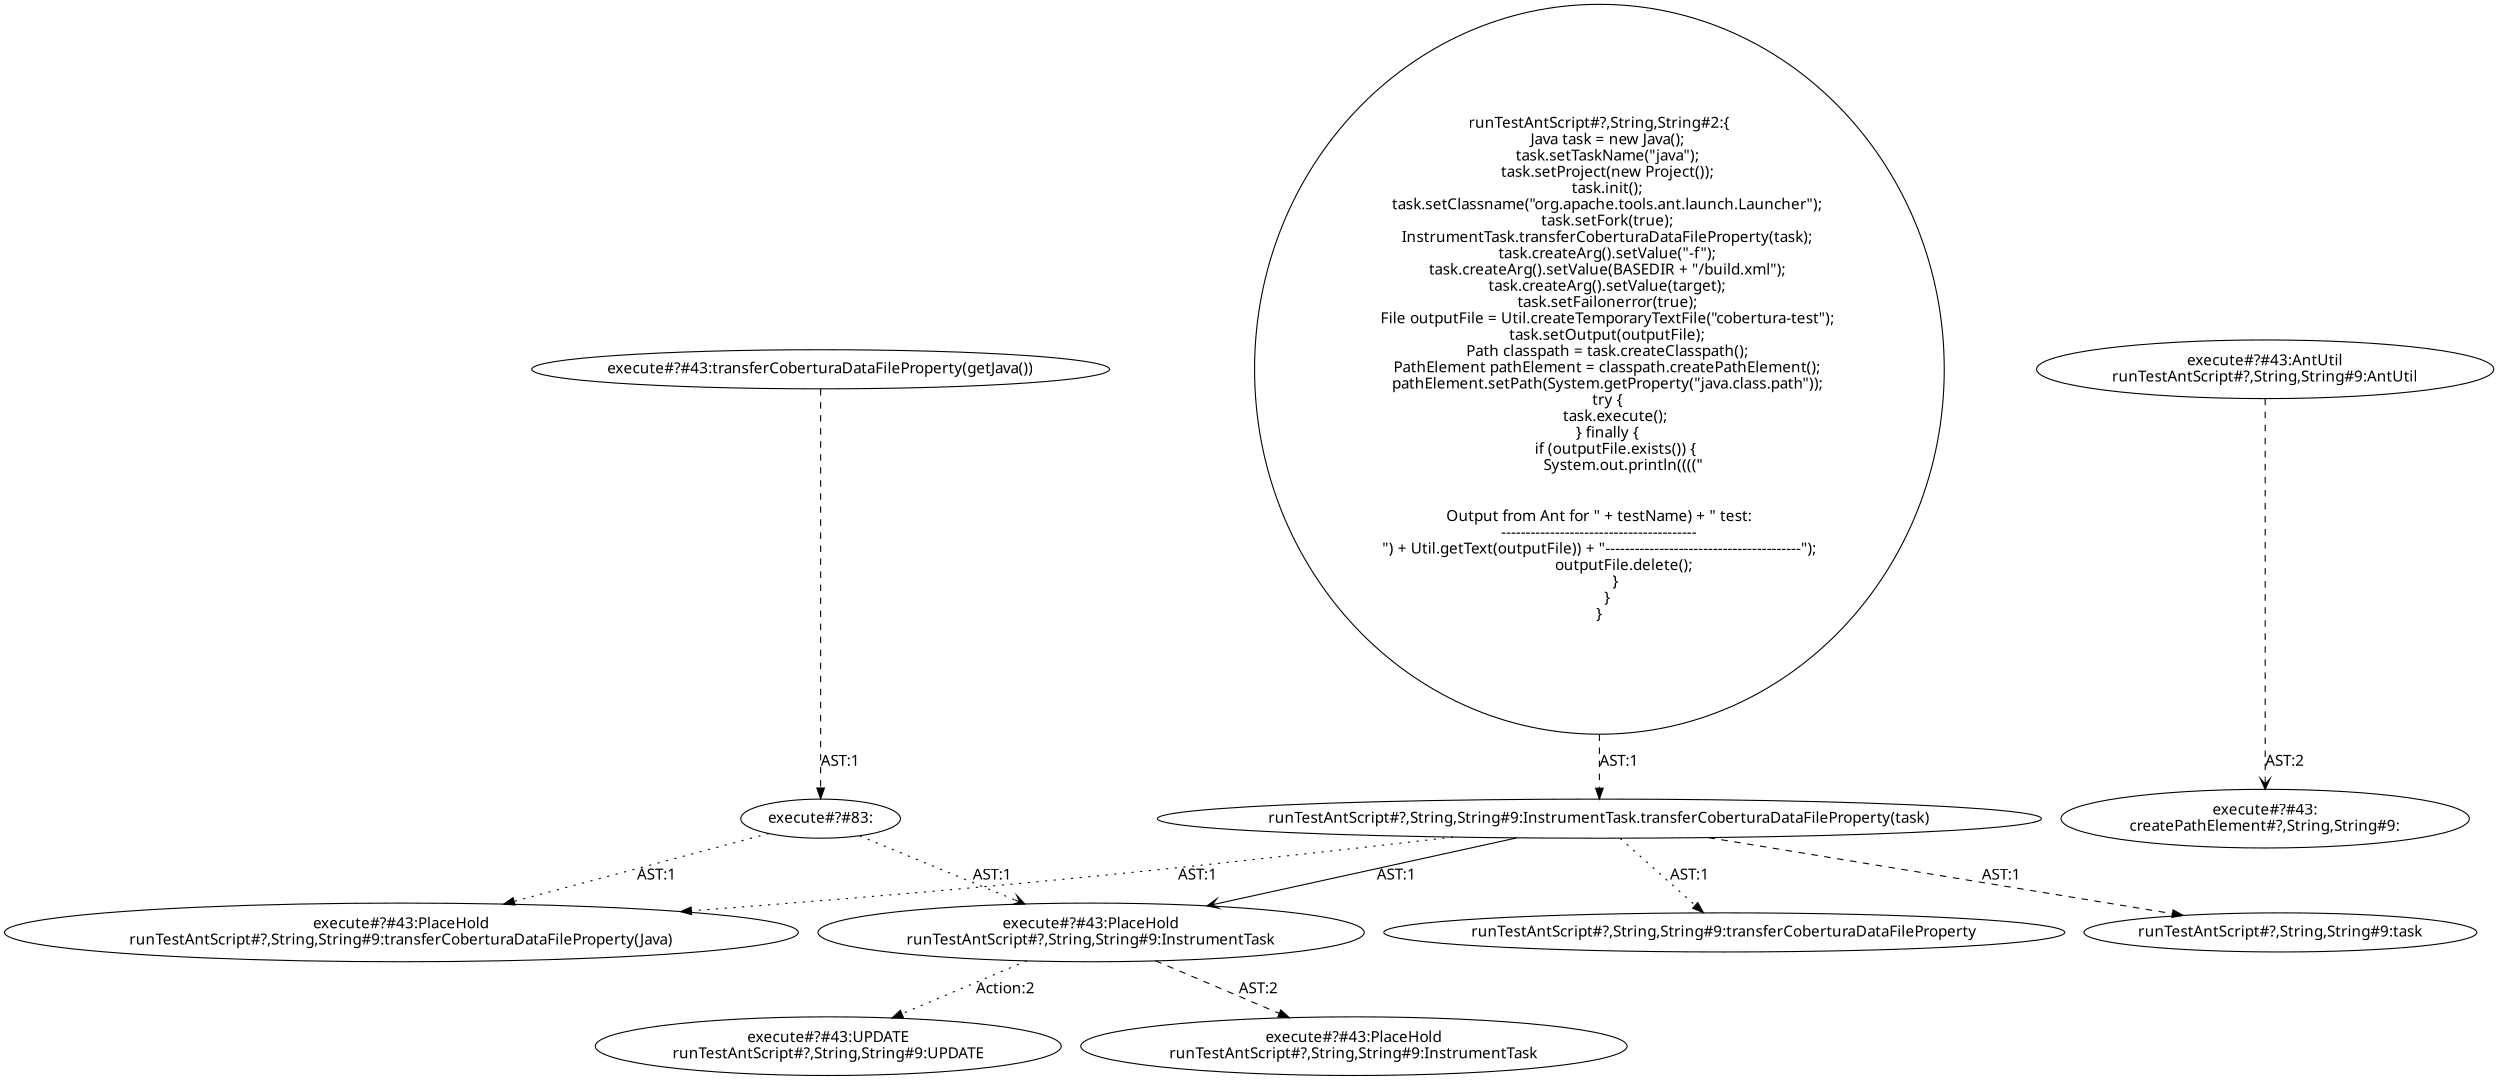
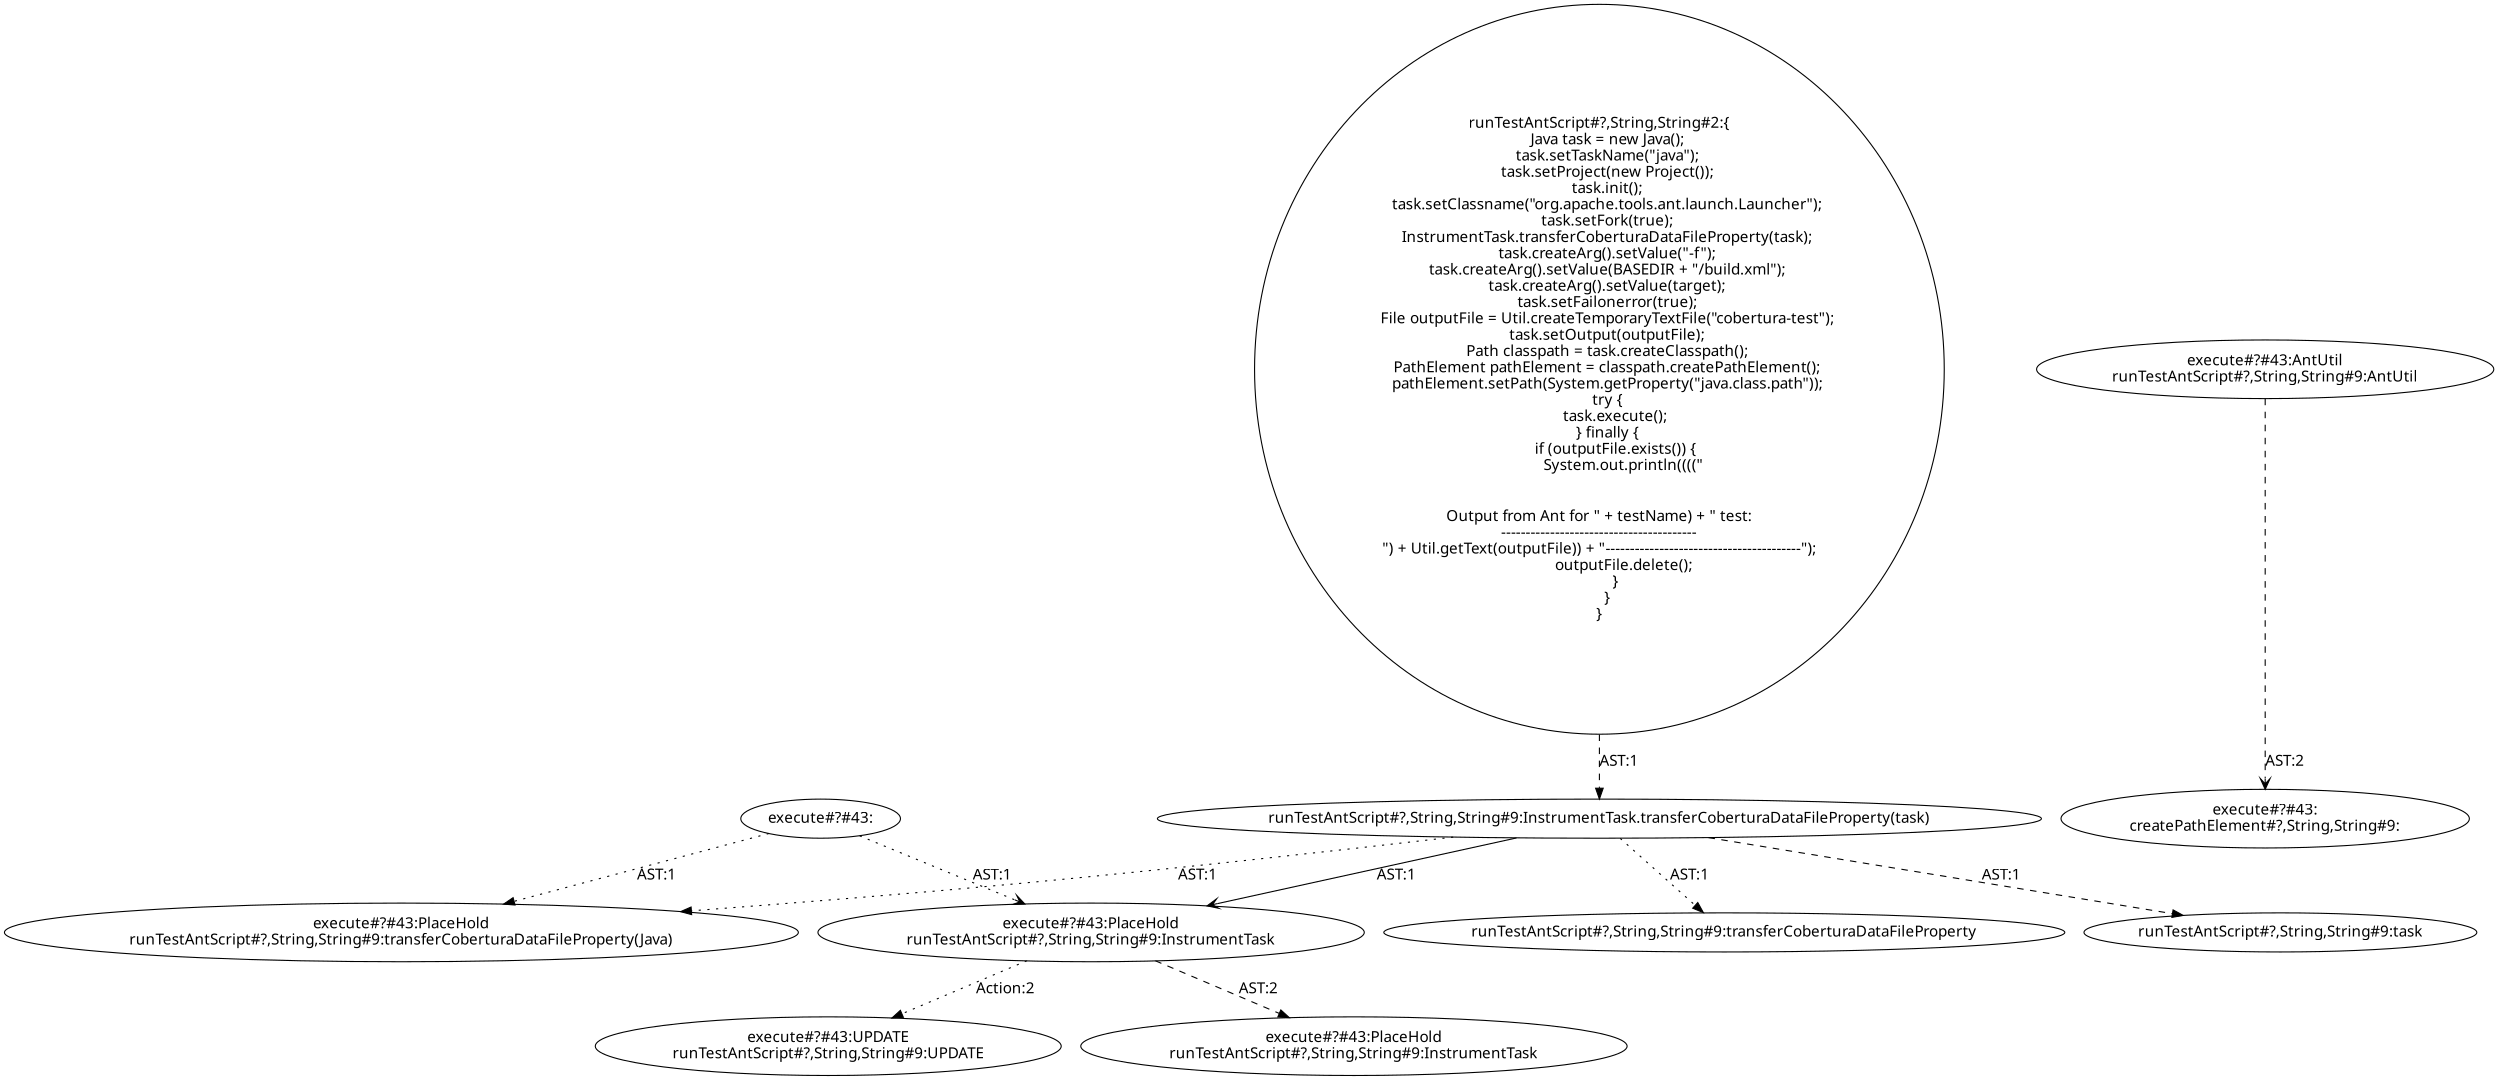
node "execute#?#43:transferCoberturaDataFileProperty(getJava())": removed
node "execute#?#83:": label "execute#?#83:" -> "execute#?#43:"
